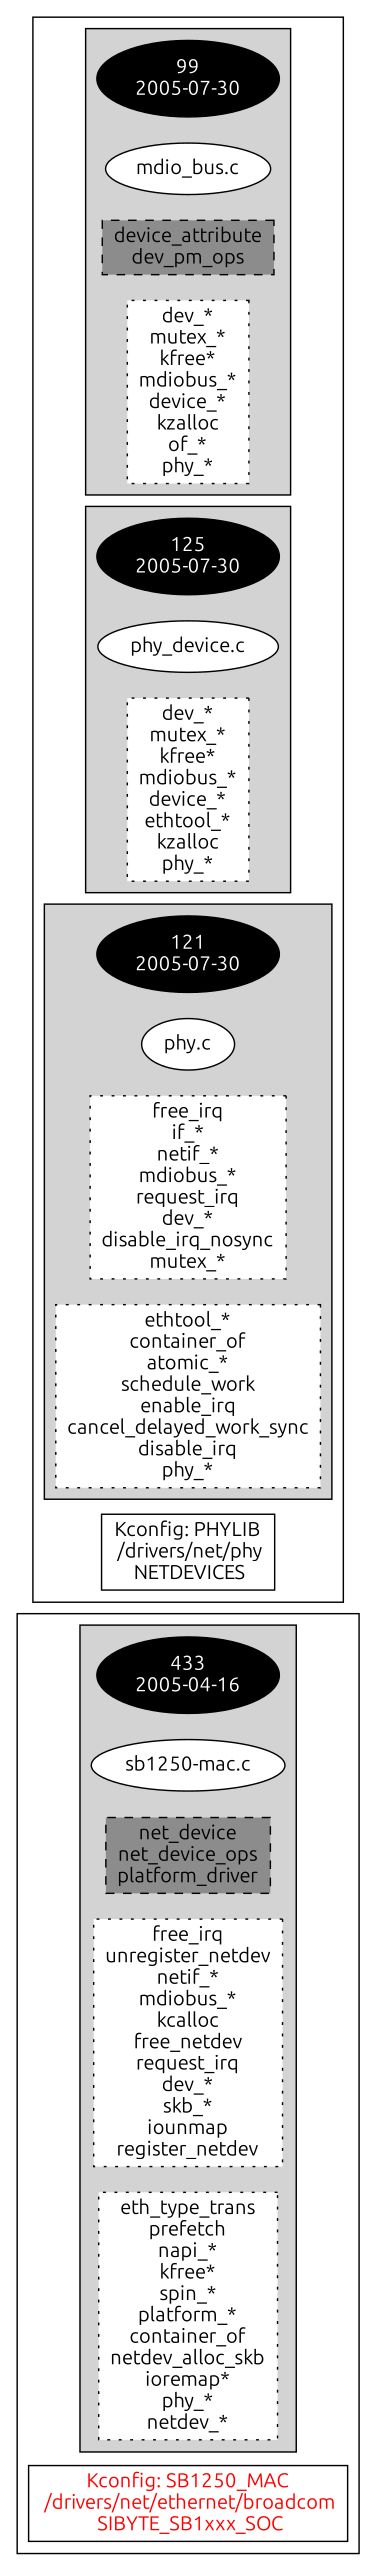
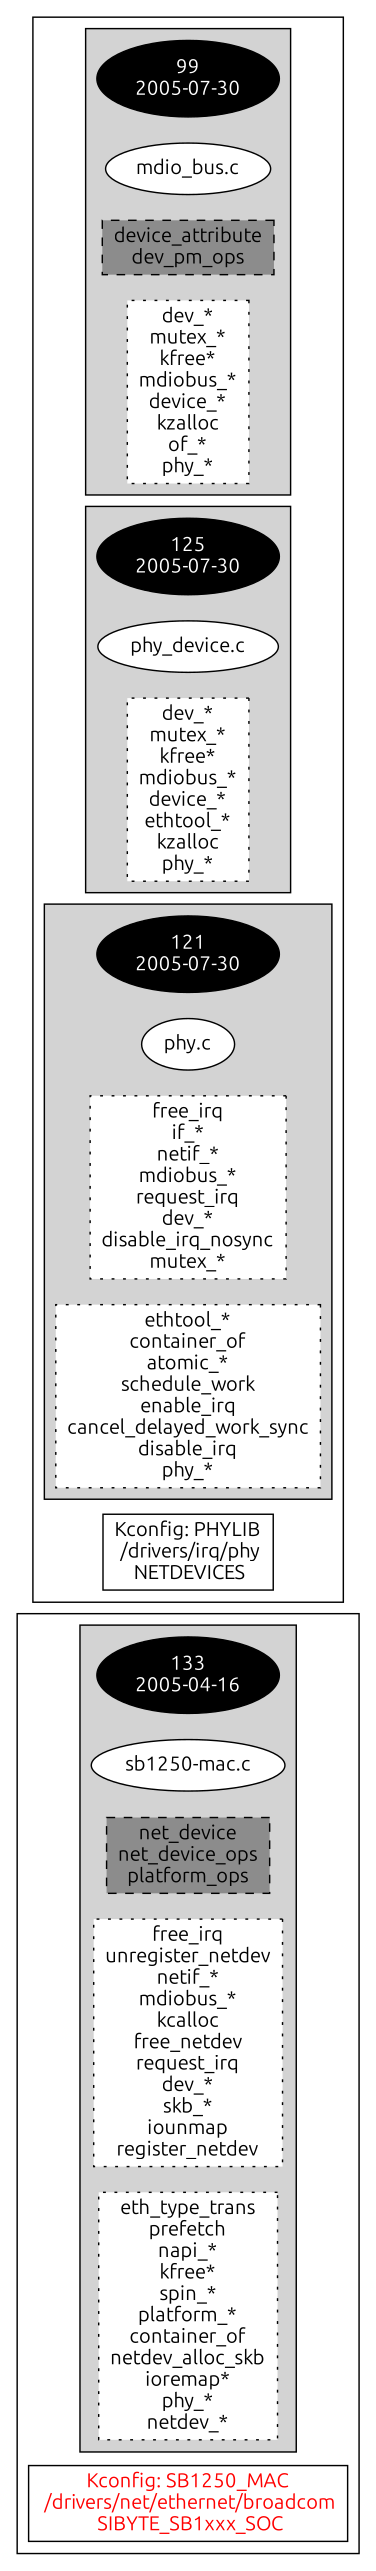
node "Kconfig: PHYLIB /drivers/net/phy NETDEVICES": label "Kconfig: PHYLIB /drivers/net/phy NETDEVICES" -> "Kconfig: PHYLIB /drivers/irq/phy NETDEVICES"
node "433 2005-04-16": label "433 2005-04-16" -> "133 2005-04-16"
node "net_device net_device_ops platform_driver": label "net_device net_device_ops platform_driver" -> "net_device net_device_ops platform_ops"
